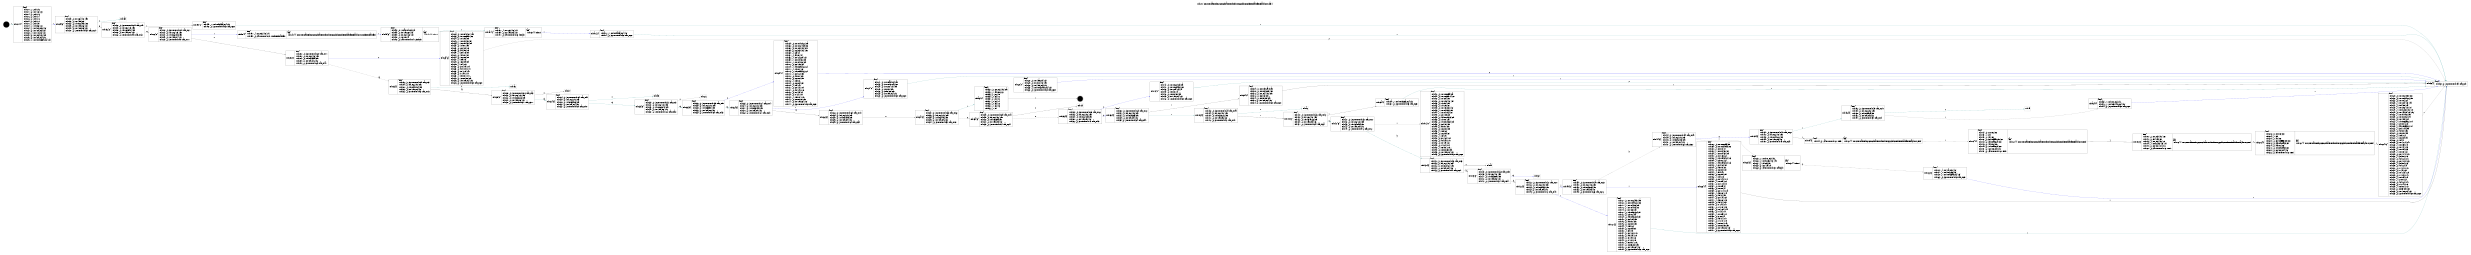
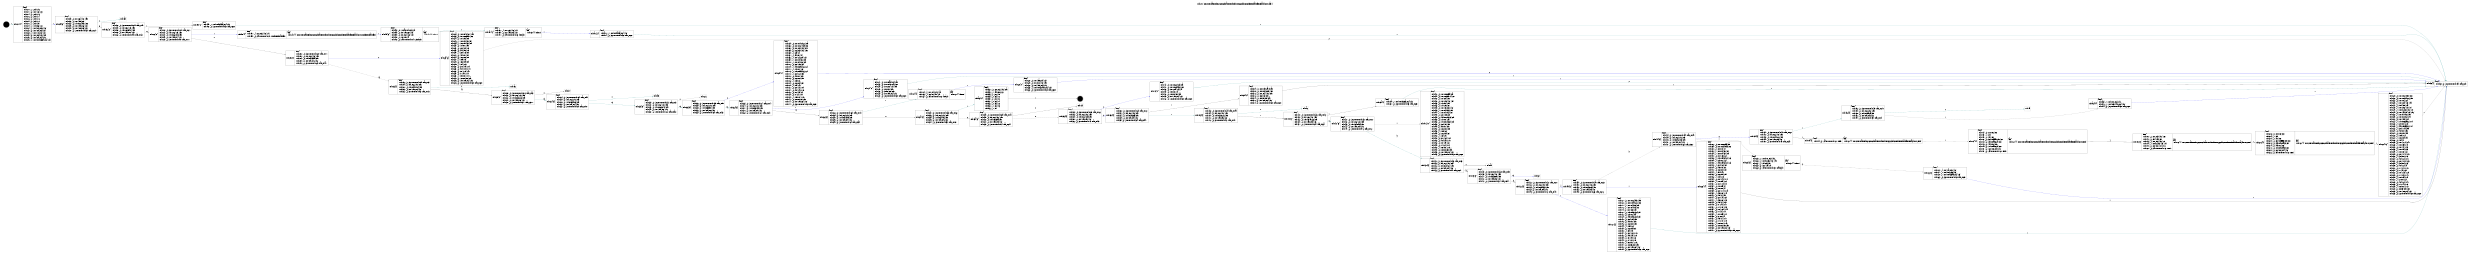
node "0x40161f [13]": added
